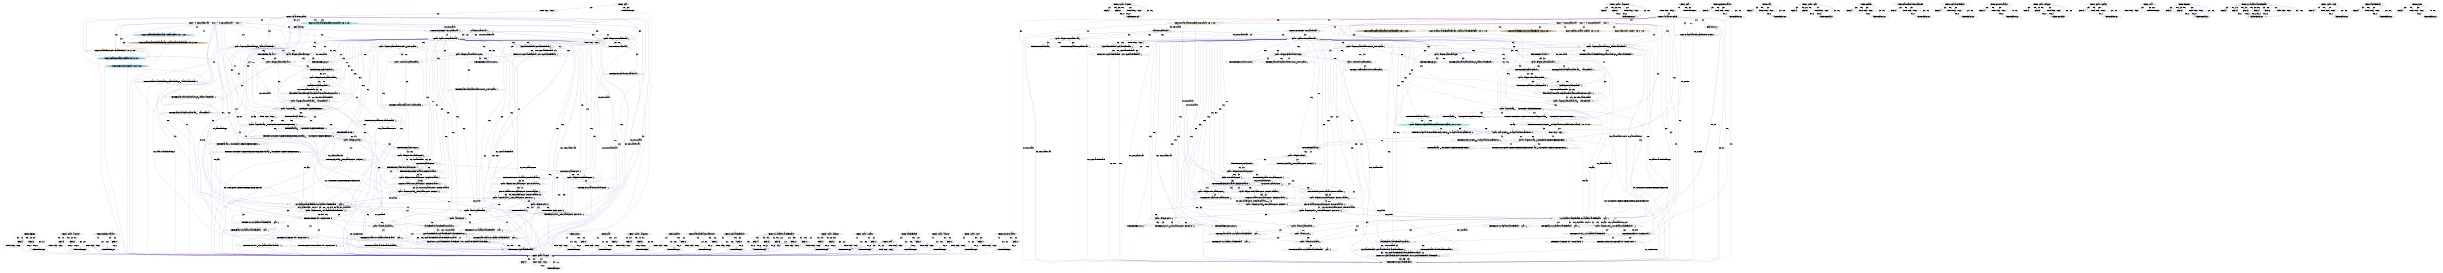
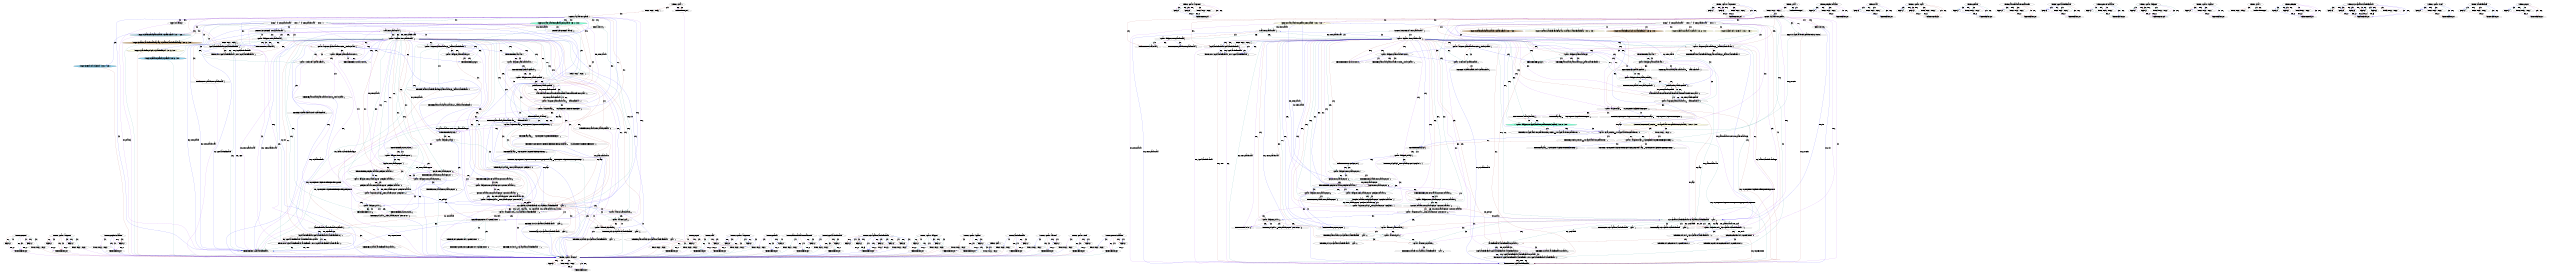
node "(PARAM,bool read_only)": added
node "(CONTROL_STRUCTURE,IF,if (read_only))": added
